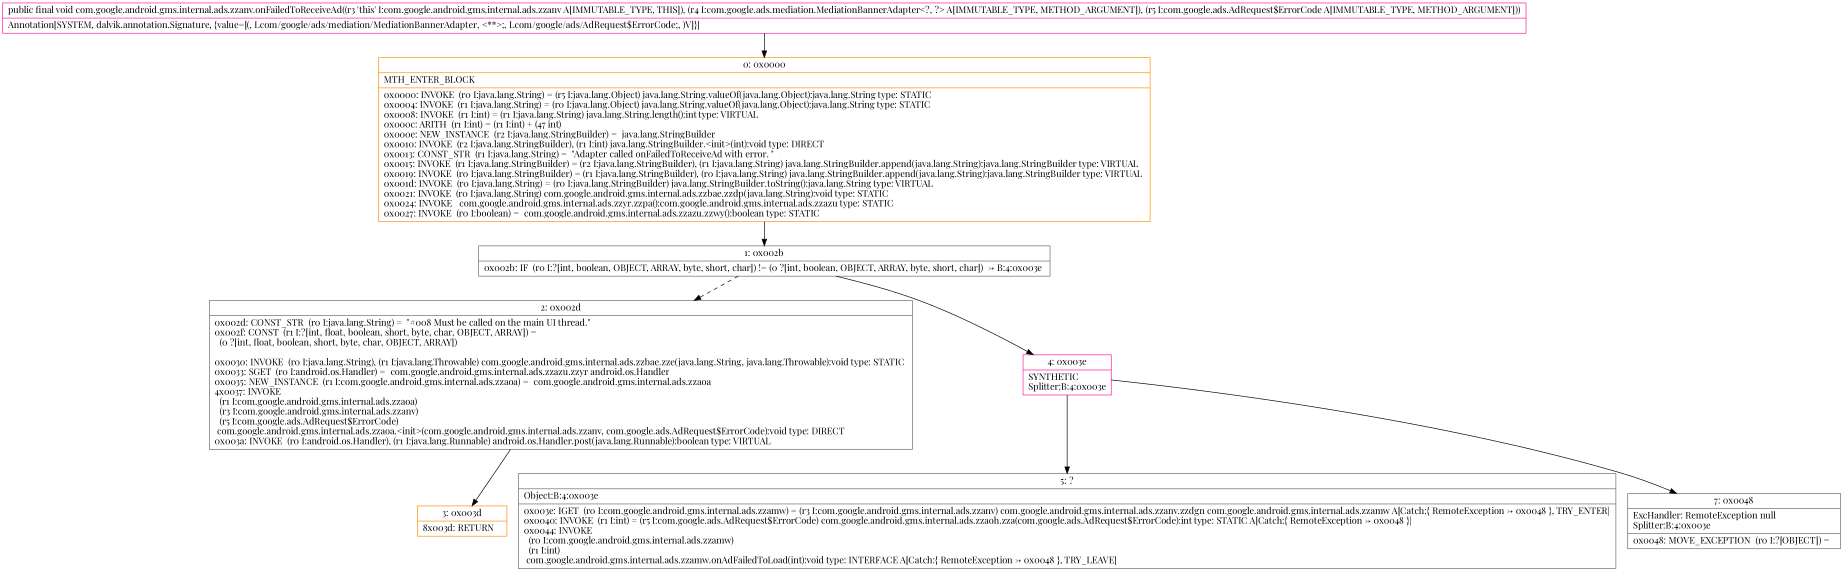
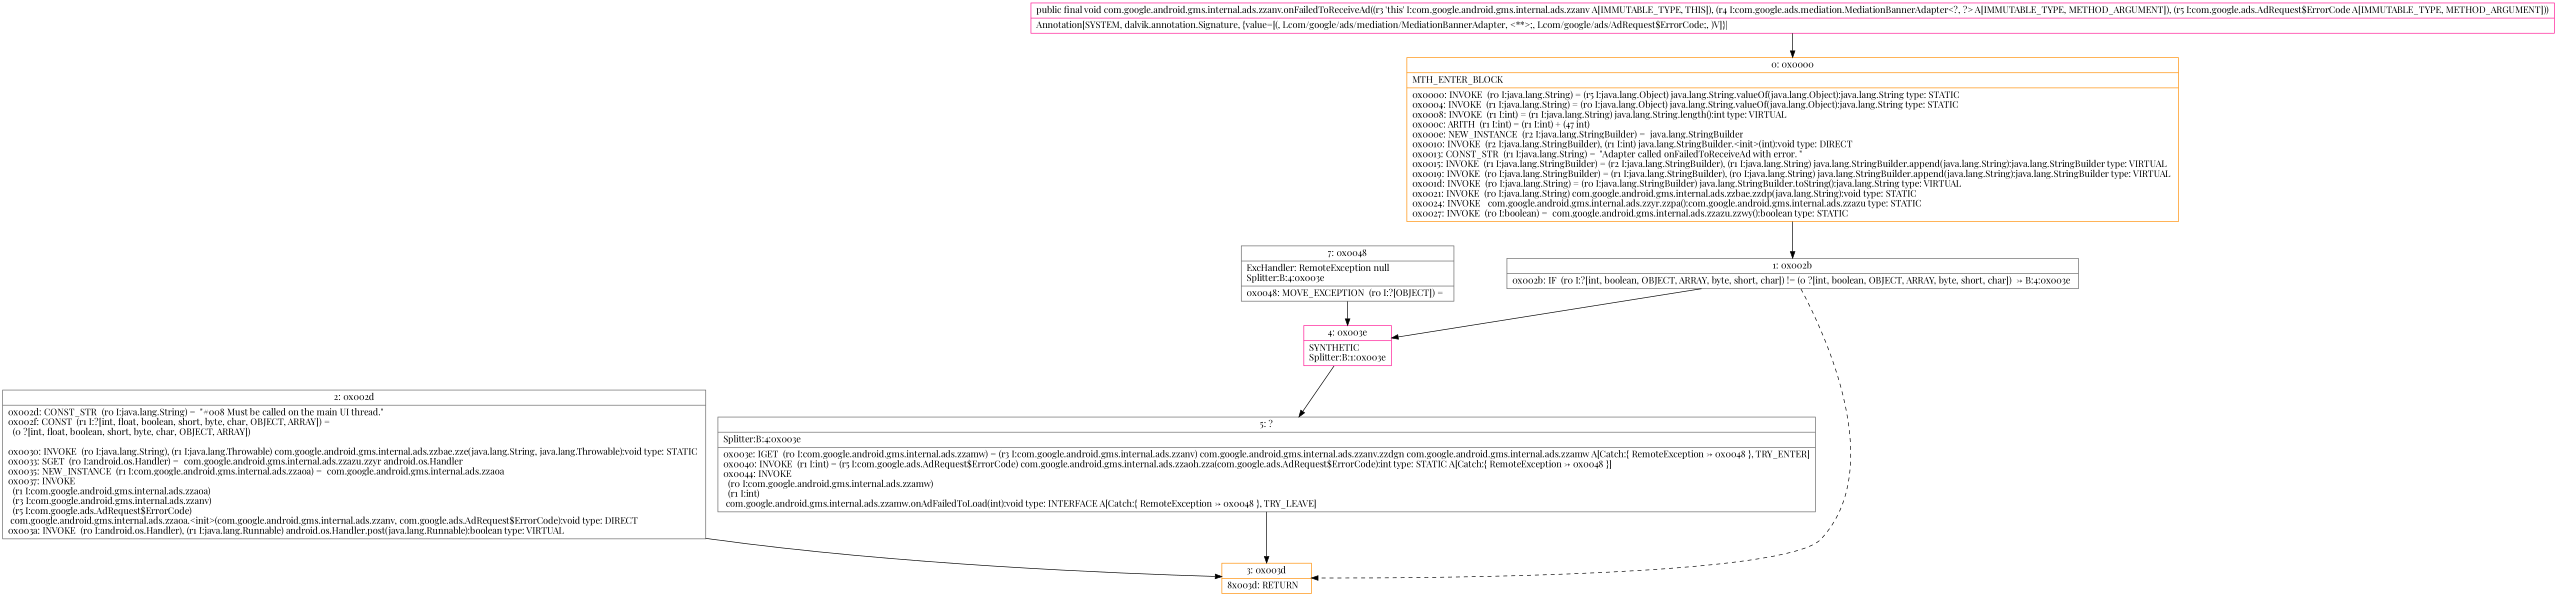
edge "1: 0x002b" -> "2: 0x002d": now "1: 0x002b" -> "3: 0x003d"
node "4: 0x003e": text "Splitter:B:4:0x003e" -> "Splitter:B:1:0x003e"
node "2: 0x002d": text "4x0037: INVOKE" -> "0x0037: INVOKE"
edge "4: 0x003e" -> "7: 0x0048": reversed
node "5: ?": text "Object:B:4:0x003e" -> "Splitter:B:4:0x003e"
edge "5: ?" -> "3: 0x003d": added
